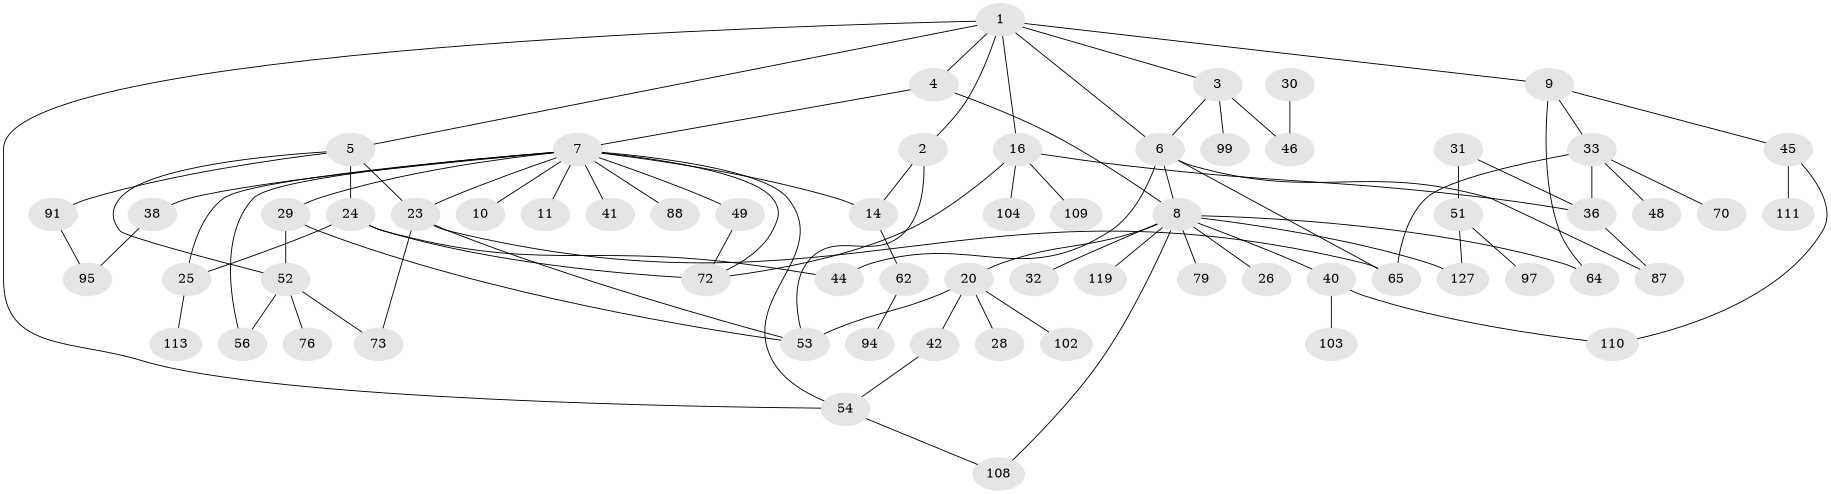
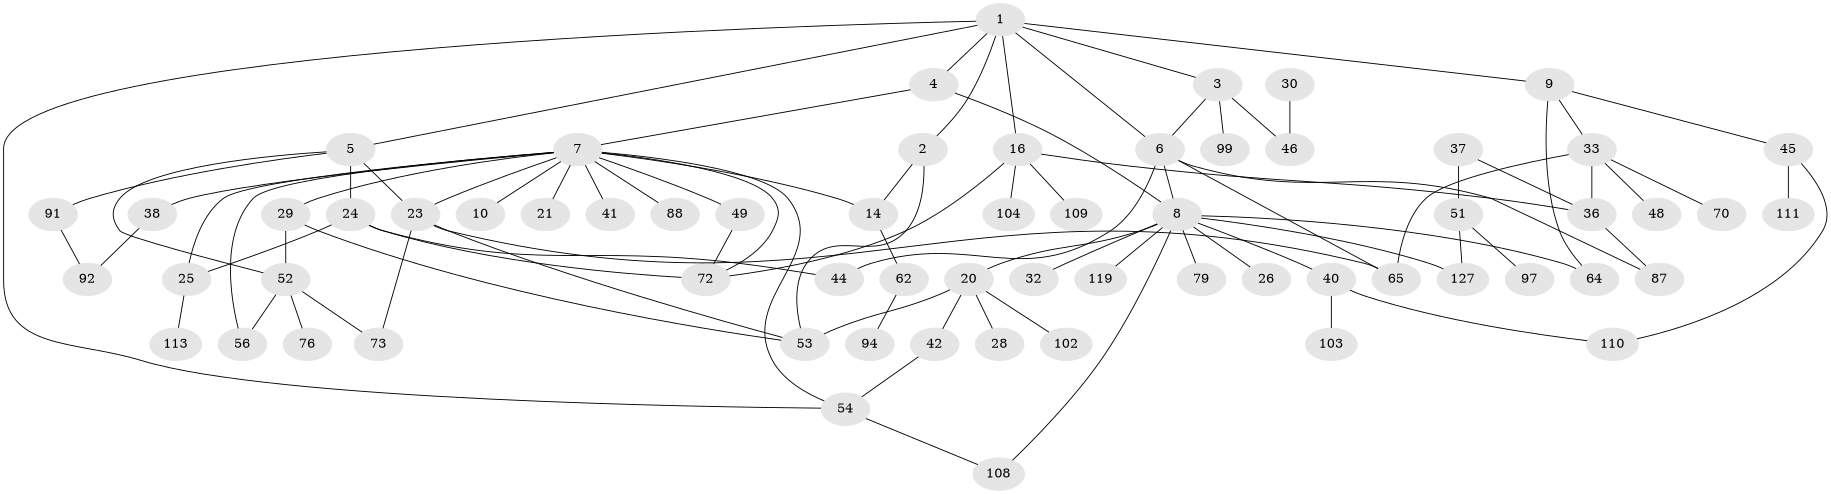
node "31": label "31" -> "37"
node "11": label "11" -> "21"
node "95": label "95" -> "92"
